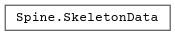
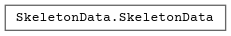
node "Spine.SkeletonData": label "Spine.SkeletonData" -> "SkeletonData.SkeletonData"
